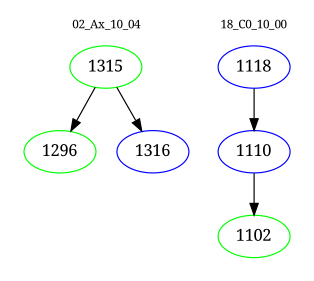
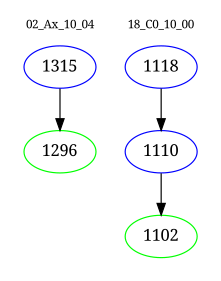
node "1315": color green -> blue
node "1316": removed
